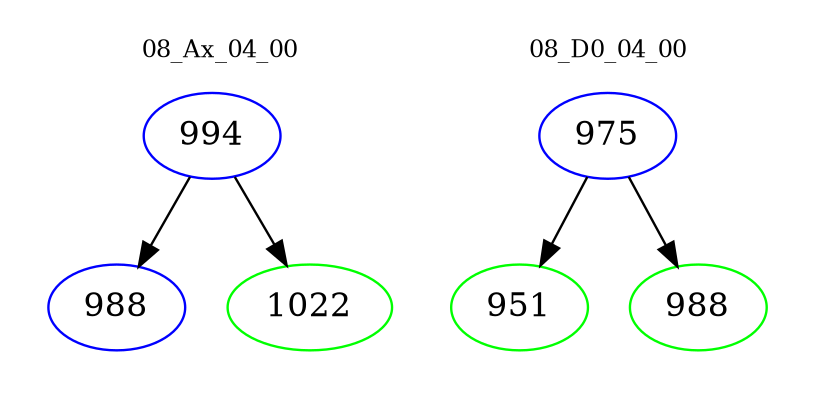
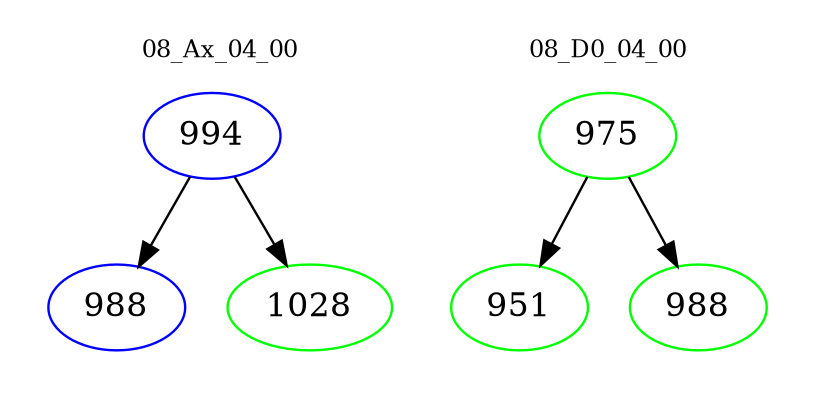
node "975": color blue -> green
node "1022": label "1022" -> "1028"
